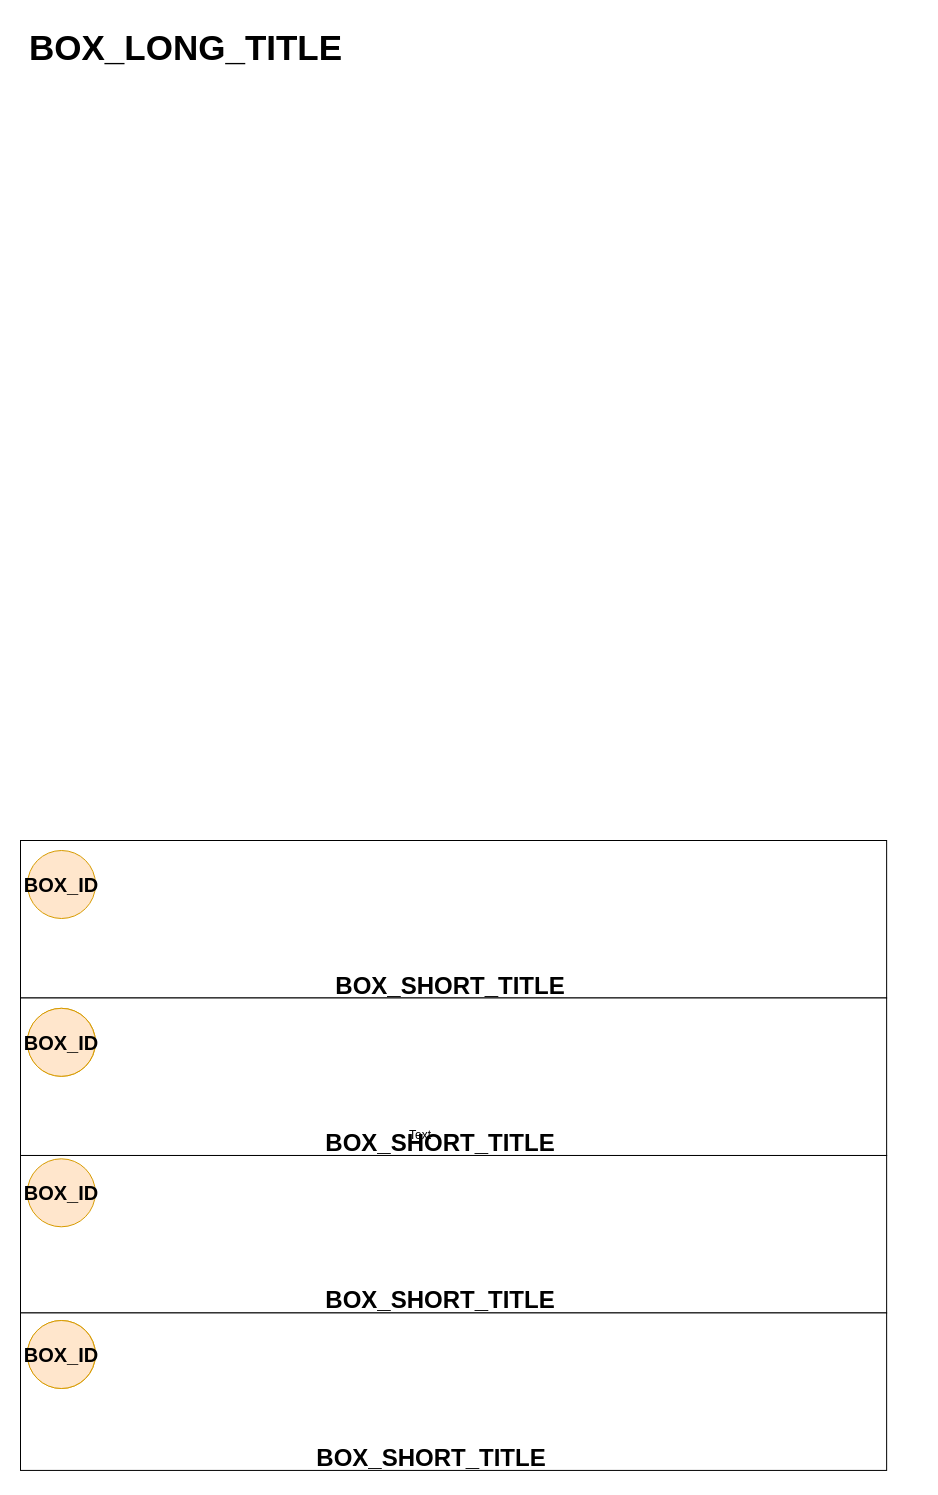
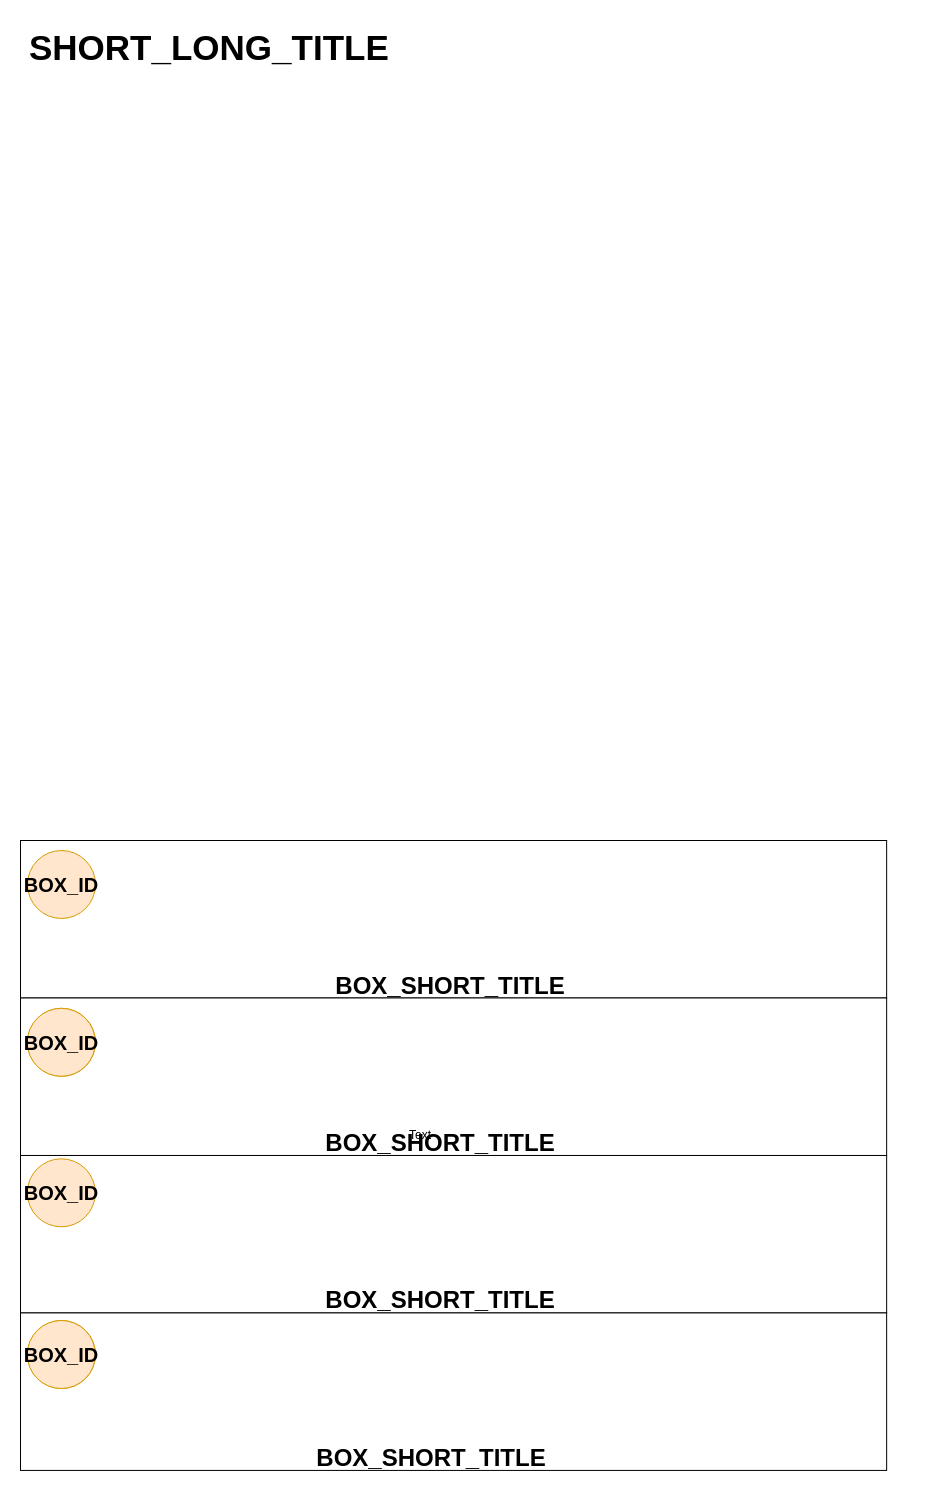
node "BOX_LONG_TITLE": label "BOX_LONG_TITLE" -> "SHORT_LONG_TITLE"
